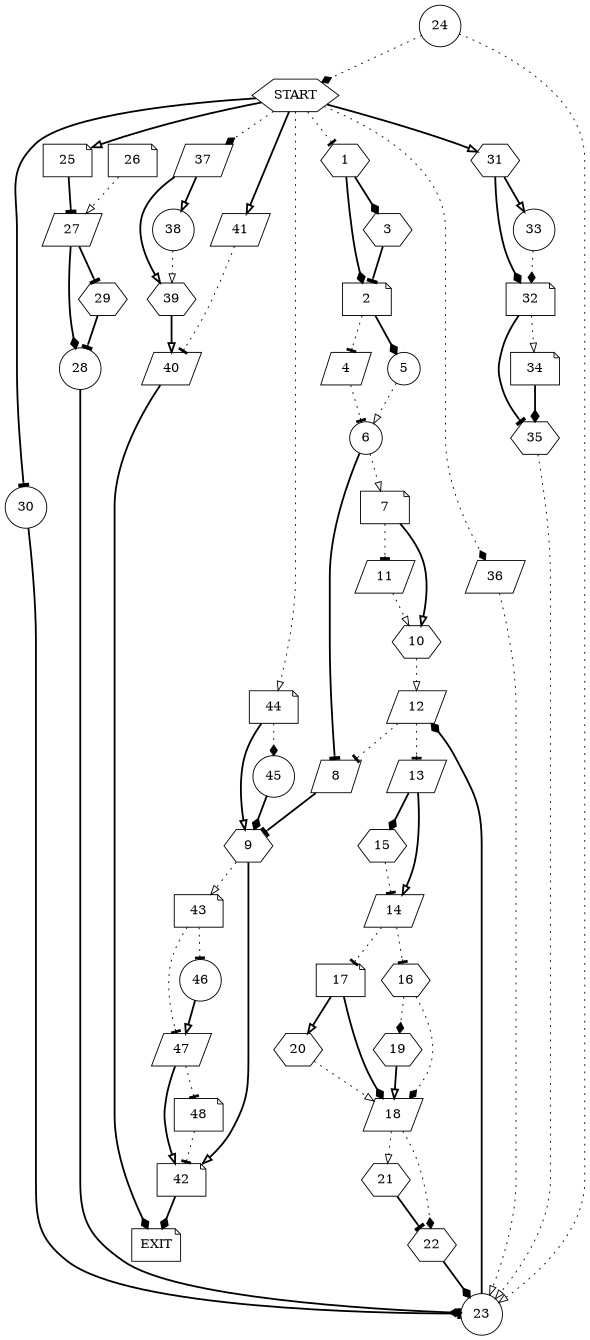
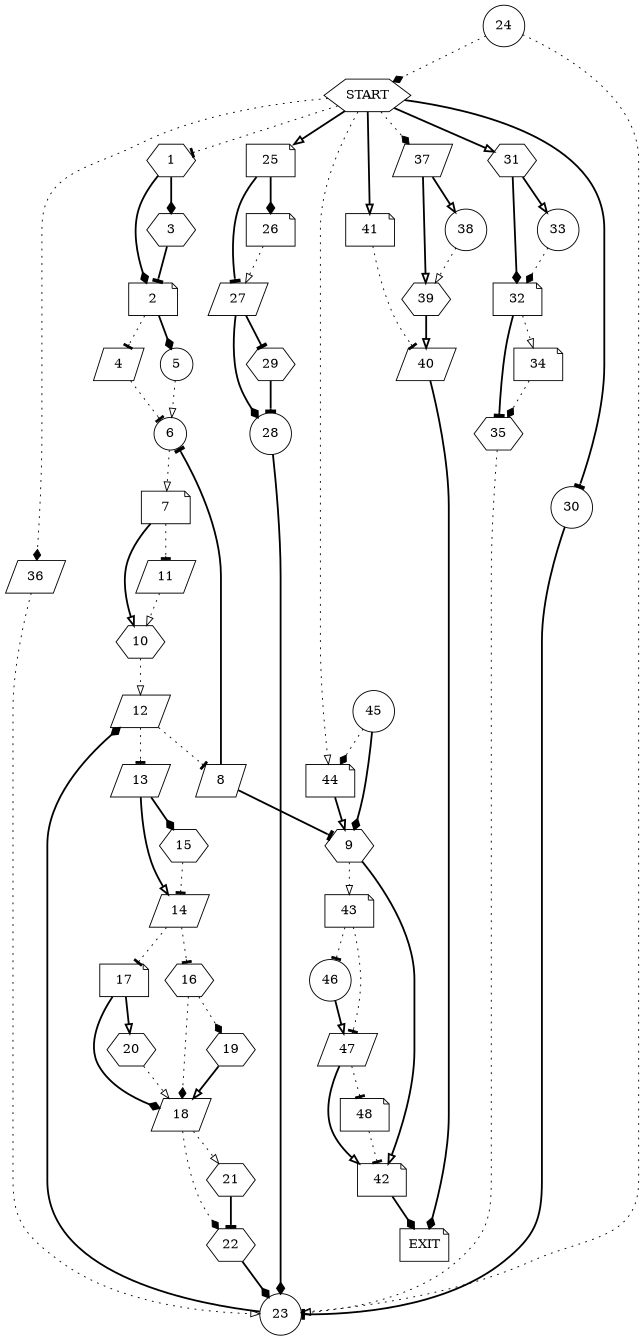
edge "25" -> "26": added
node "41": shape parallelogram -> note
edge "34" -> "35": style bold -> dotted
edge "6" -> "8": reversed
edge "44" -> "45": reversed
